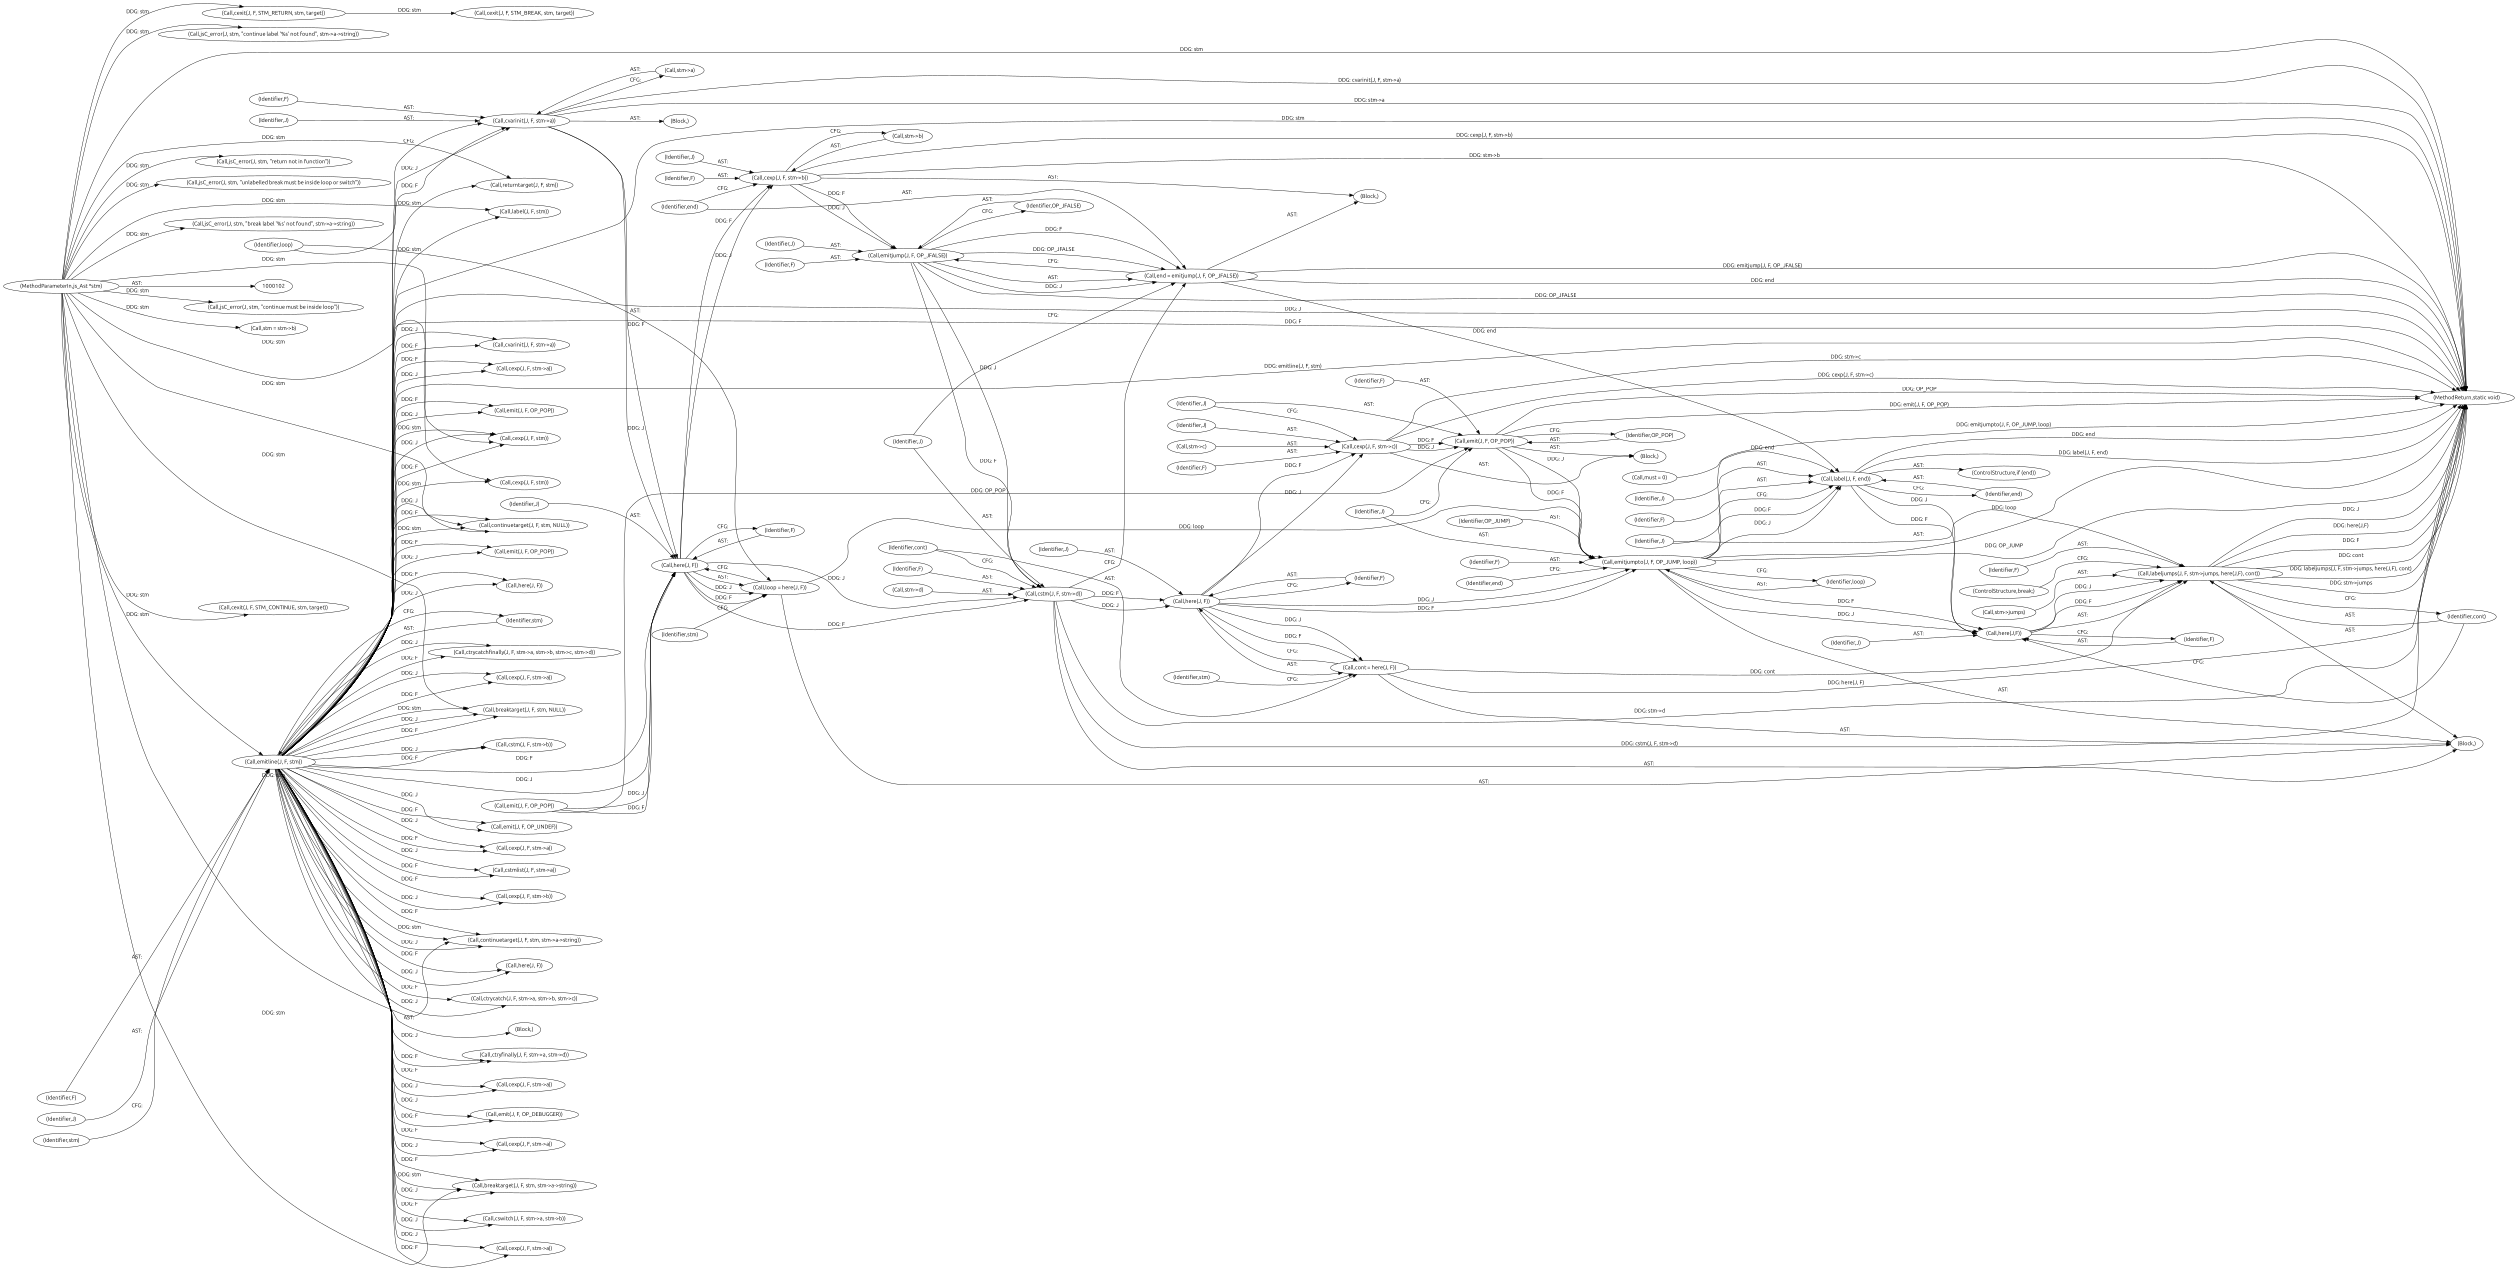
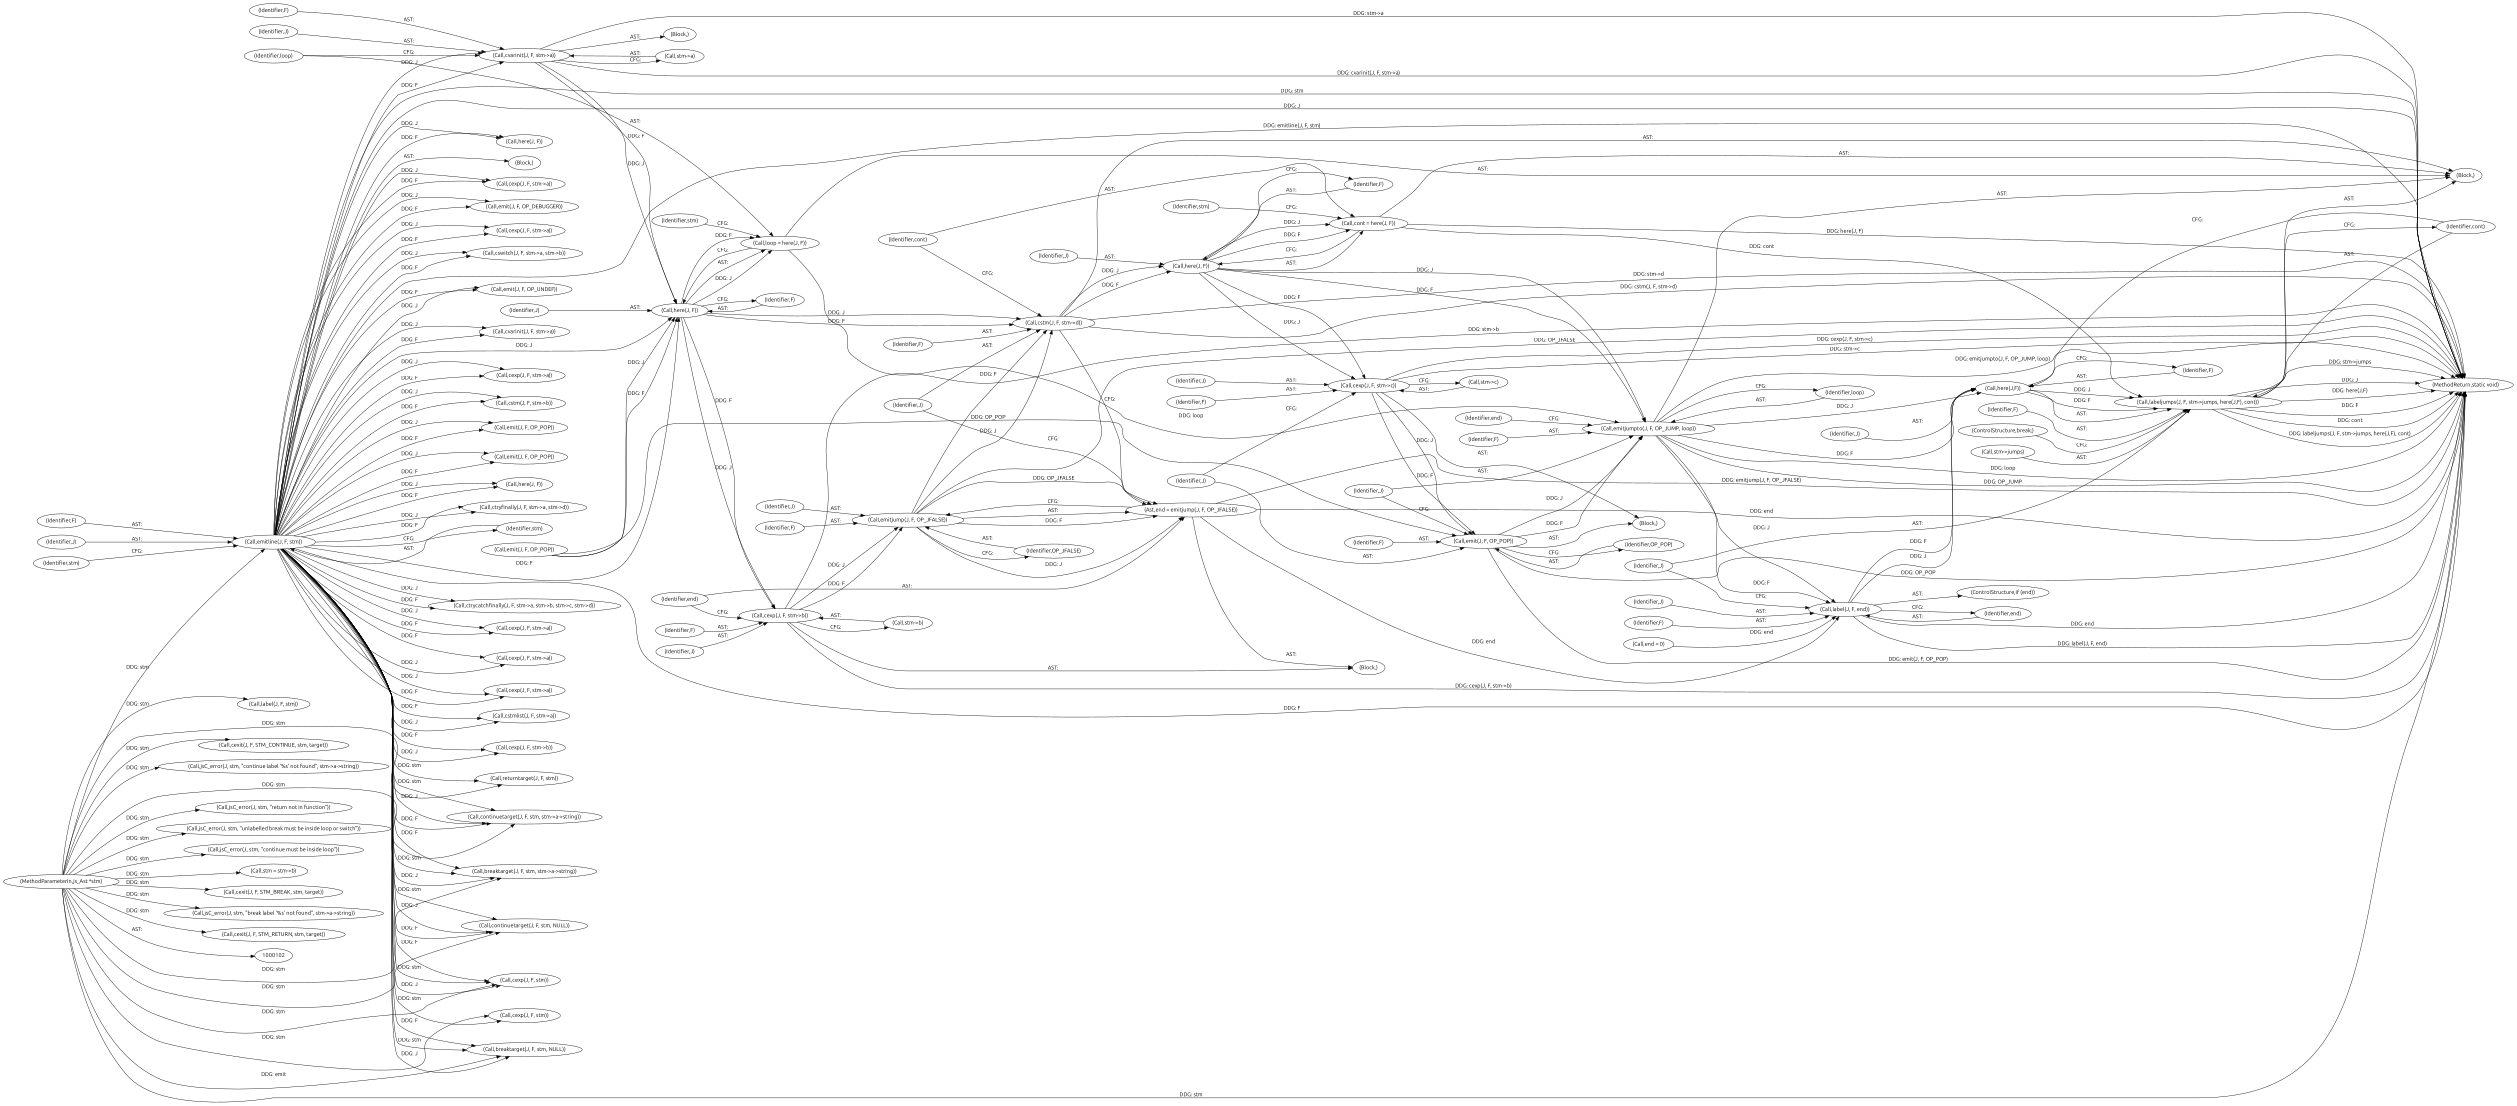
edge "(Call,cexit(J, F, STM_RETURN, stm, target))" -> "(Call,cexit(J, F, STM_BREAK, stm, target))": now "(MethodParameterIn,js_Ast *stm)" -> "(Call,cexit(J, F, STM_BREAK, stm, target))"
node "(Call,end = emitjump(J, F, OP_JFALSE))": label "(Call,end = emitjump(J, F, OP_JFALSE))" -> "(Ast,end = emitjump(J, F, OP_JFALSE))"
edge "(Call,cexp(J, F, stm->c))" -> "(Call,stm->c)": added, label "CFG:"
edge "(MethodParameterIn,js_Ast *stm)" -> "(Call,breaktarget(J, F, stm, NULL))": label "DDG: stm" -> "DDG: emit"
edge "(Call,emitline(J, F, stm))" -> "(Call,label(J, F, stm))": removed, label "DDG: stm"
node "(Call,must = 0)": label "(Call,must = 0)" -> "(Call,end = 0)"
node "(Identifier,OP_JUMP)": removed
node "(Call,stm->d)": removed
node "(Call,ctrycatch(J, F, stm->a, stm->b, stm->c))": removed
